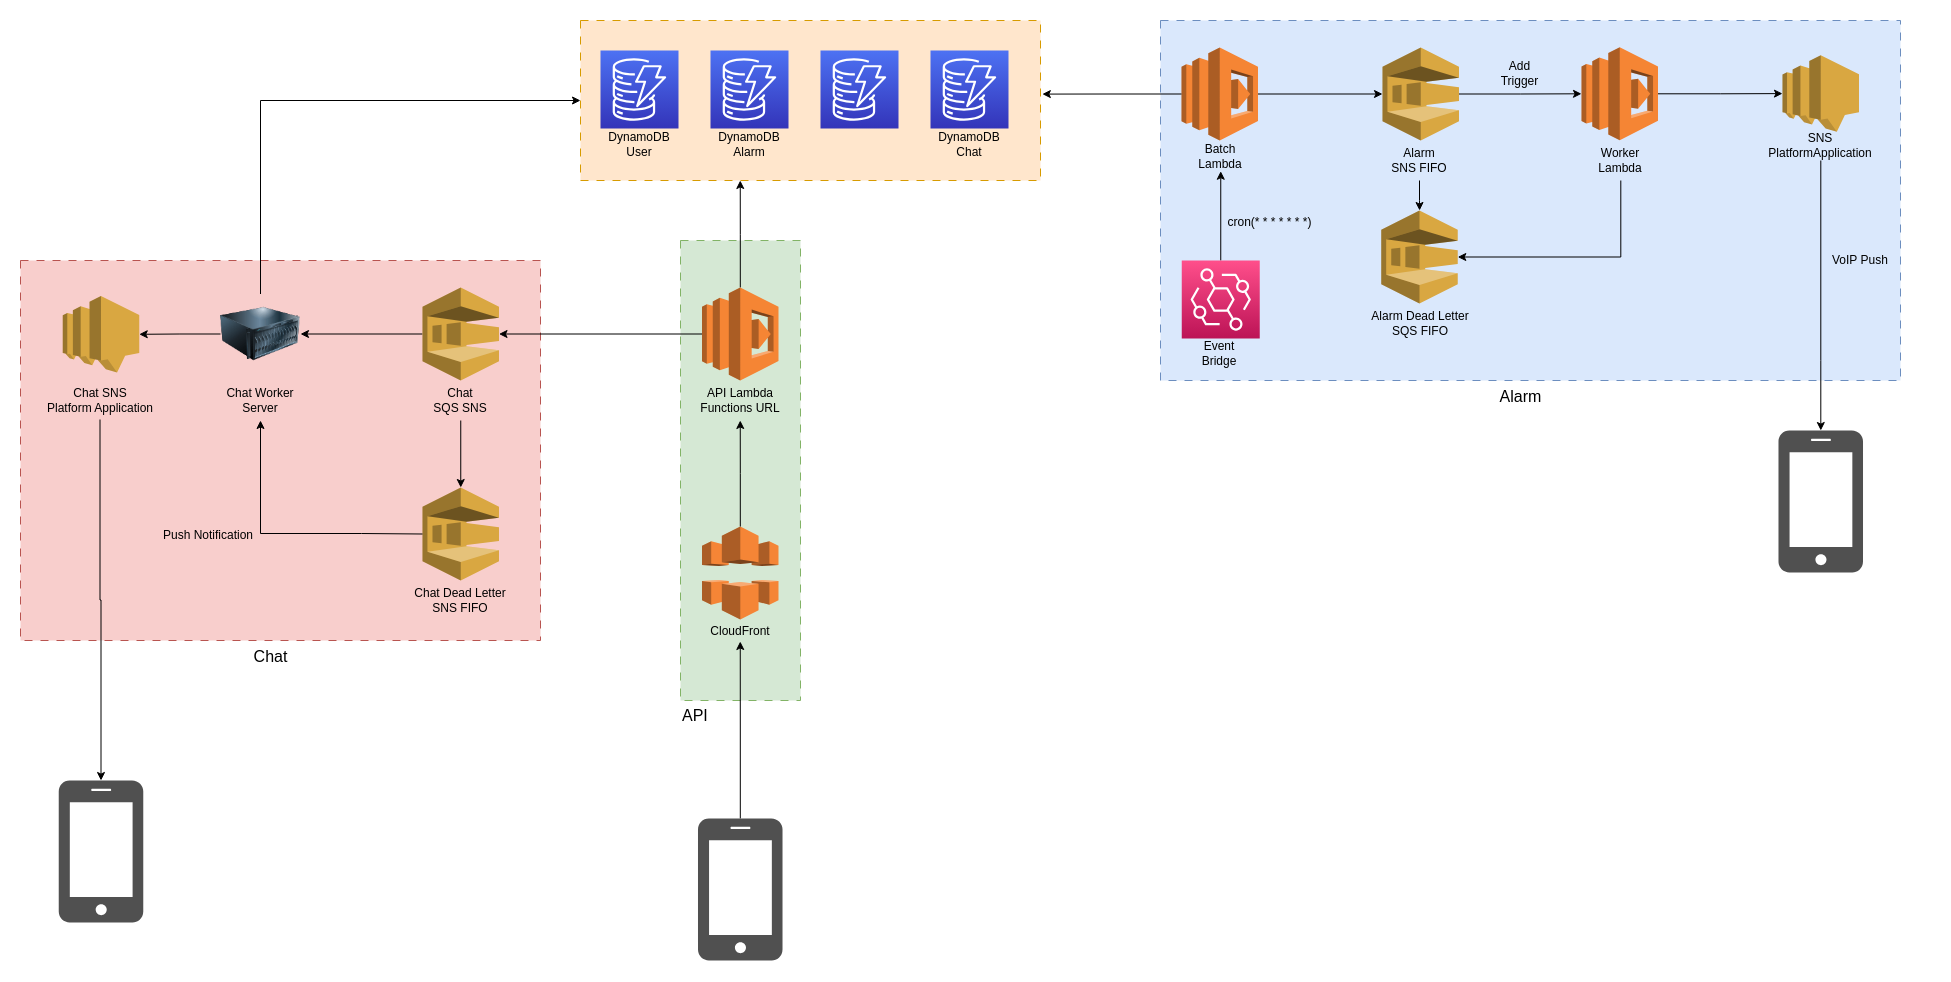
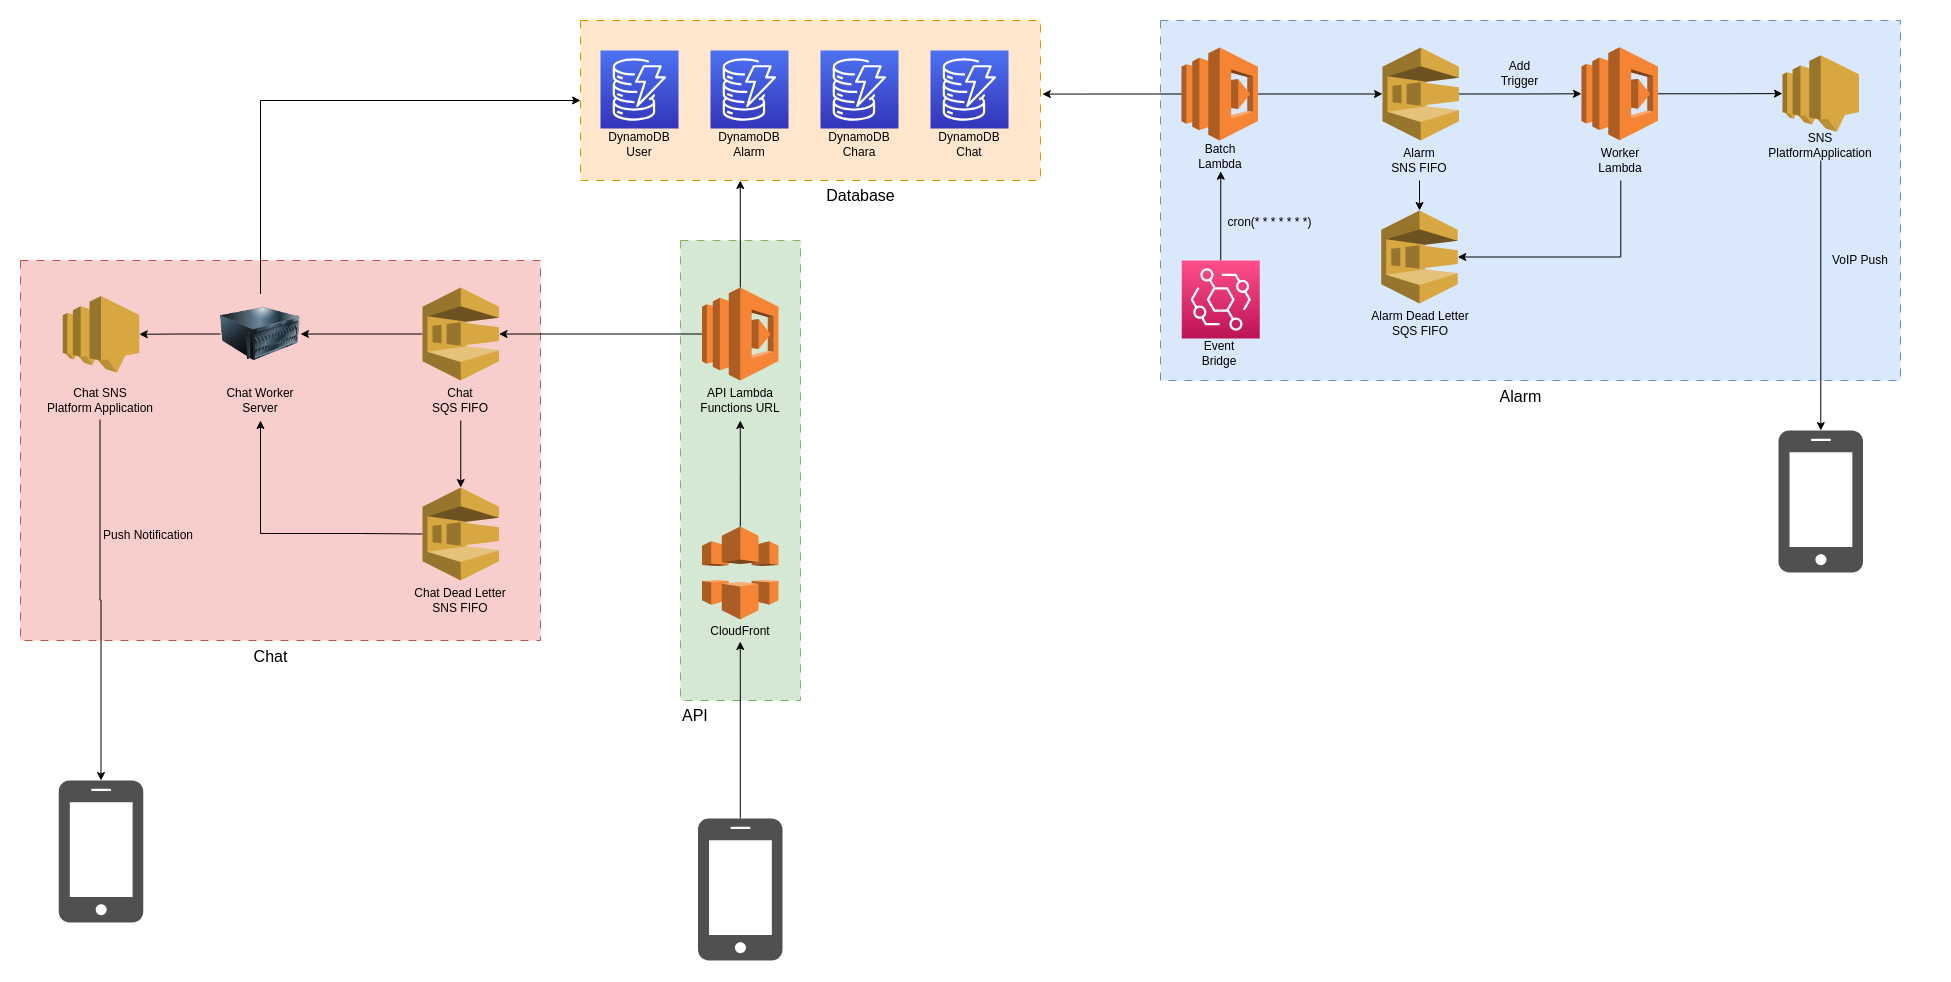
node "DynamoDB Chara": added
node "Database": added
node "Chat SQS SNS": label "Chat SQS SNS" -> "Chat SQS FIFO"
node "Push Notification": moved (211, 536) -> (151, 536)
